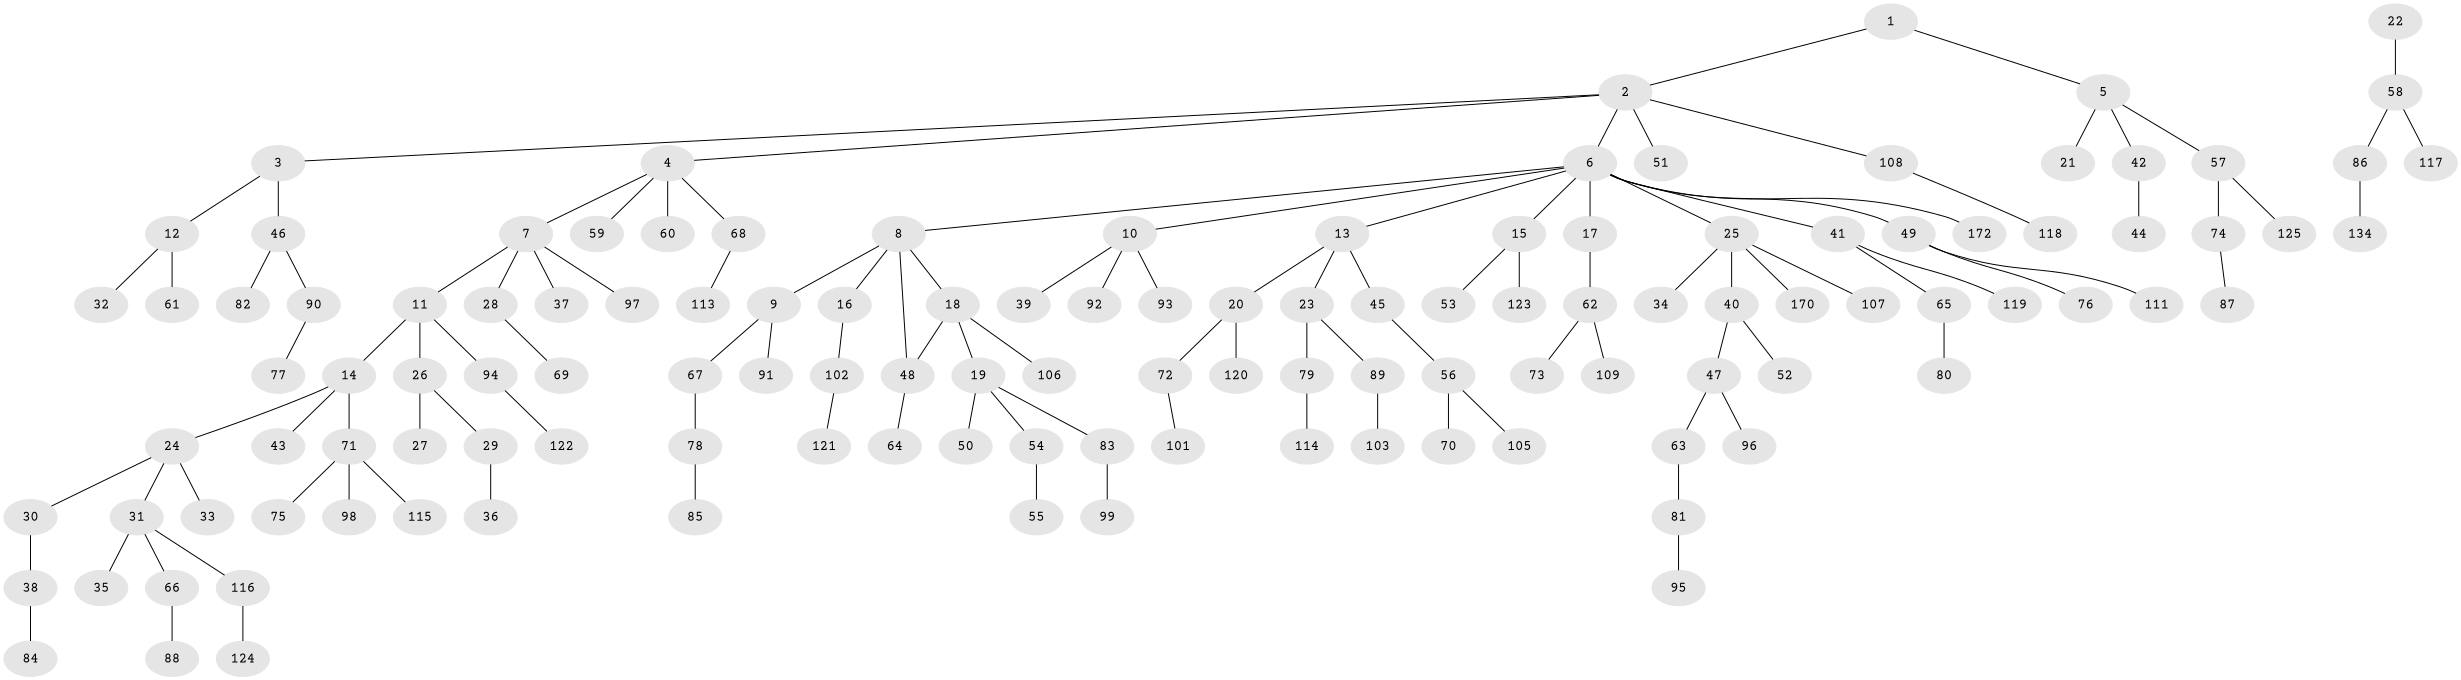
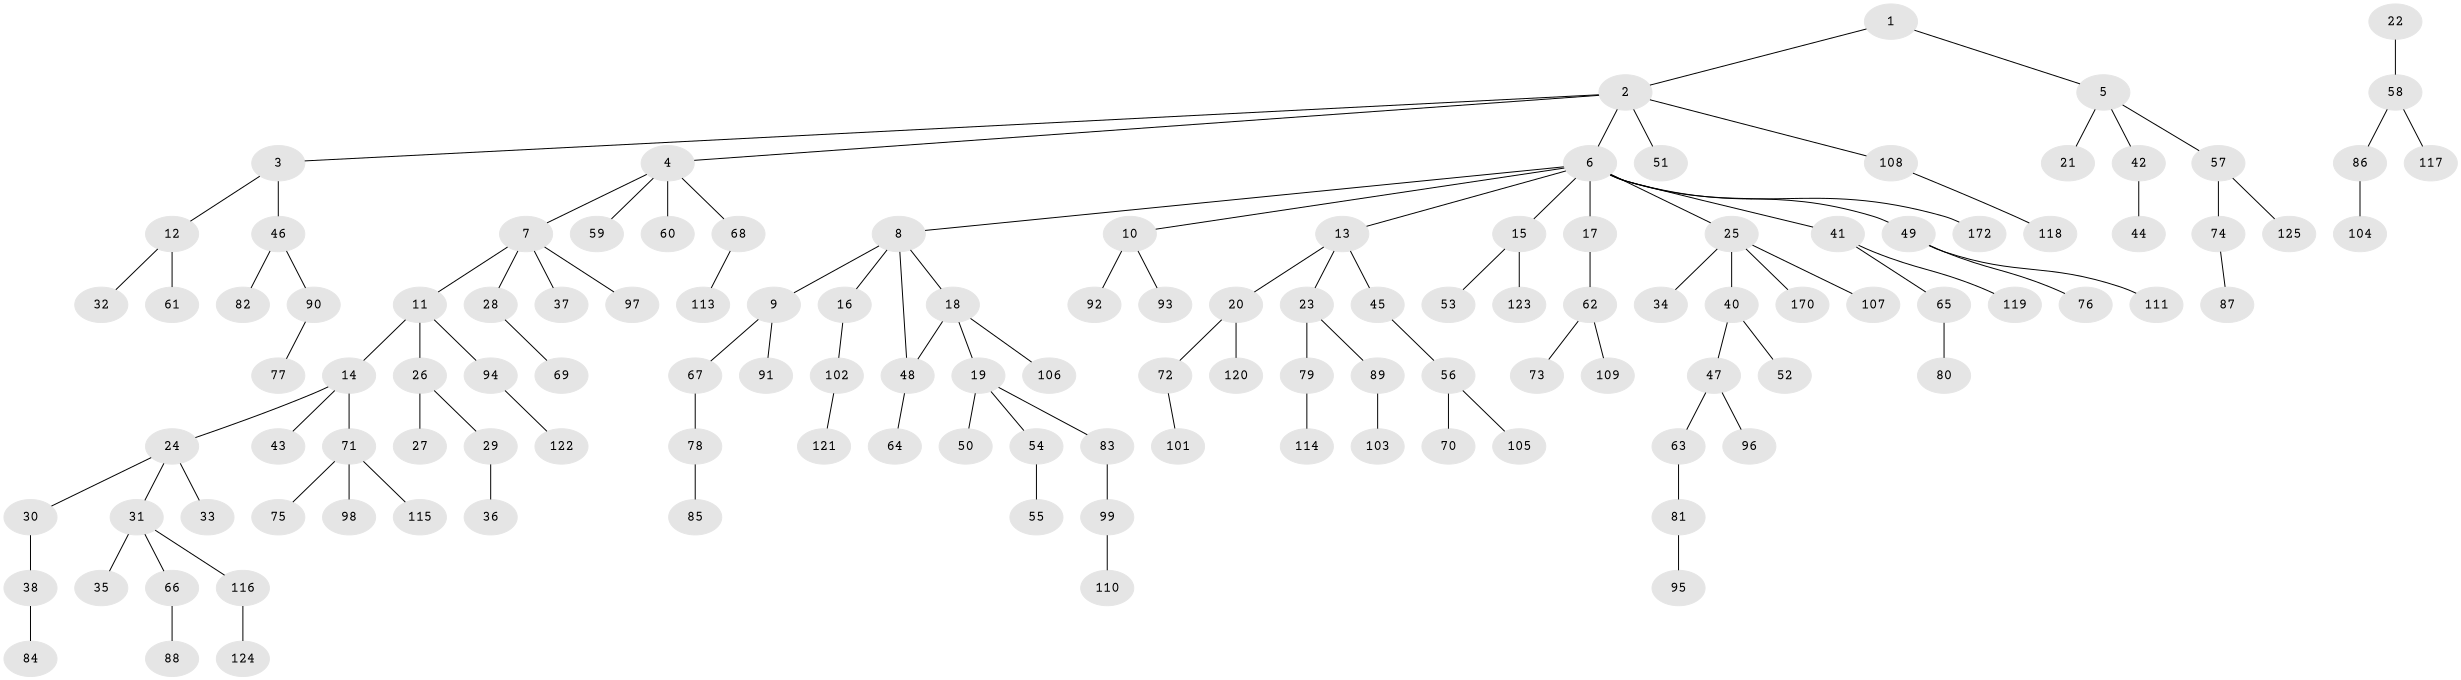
node "134": label "134" -> "104"
node "39": removed
node "110": added
